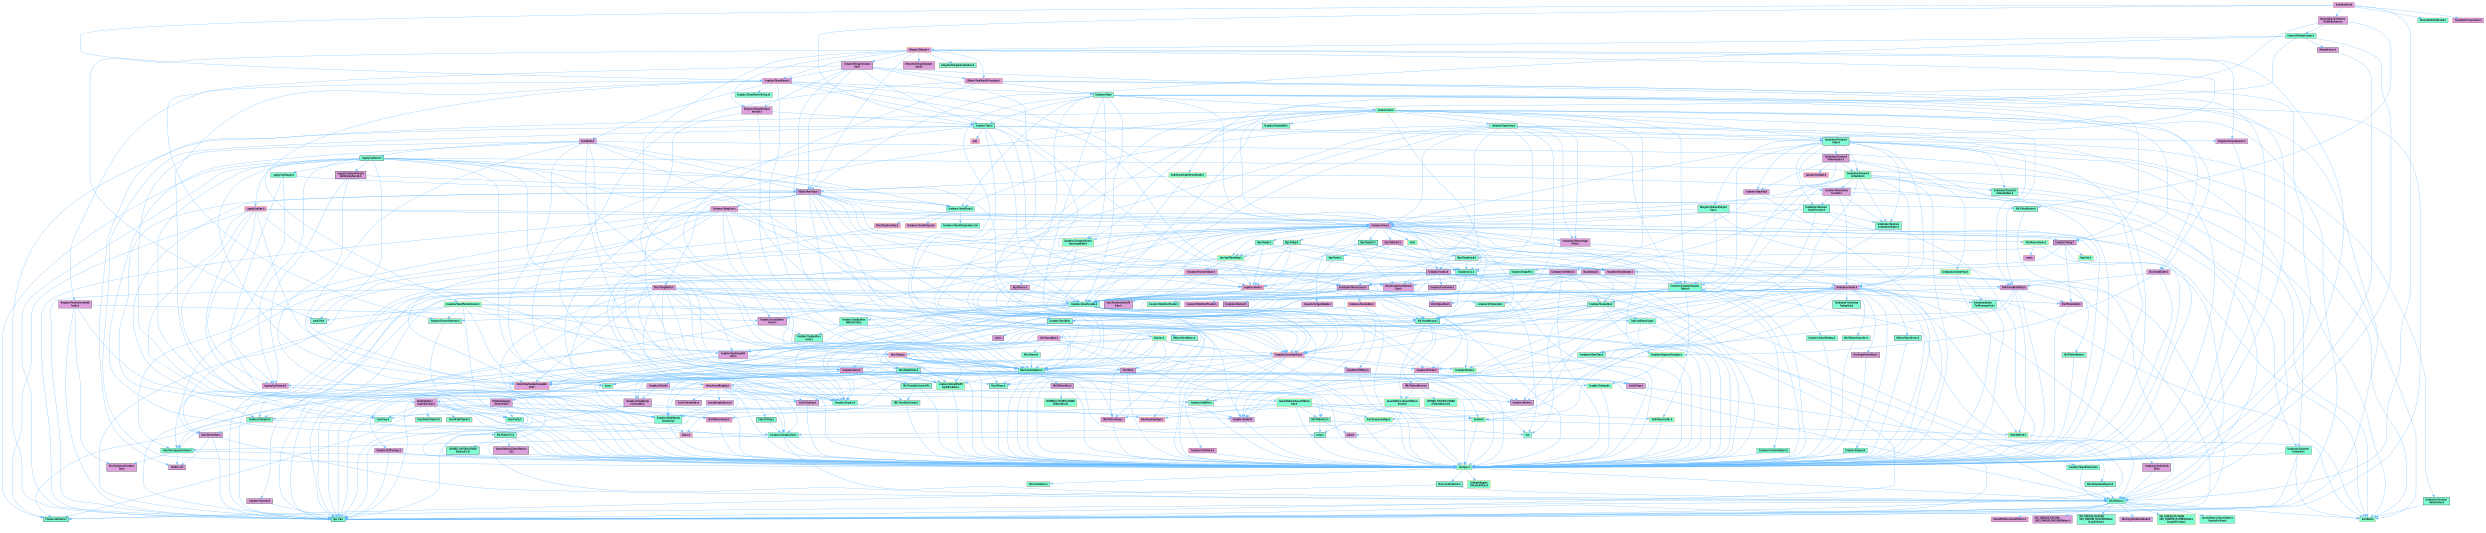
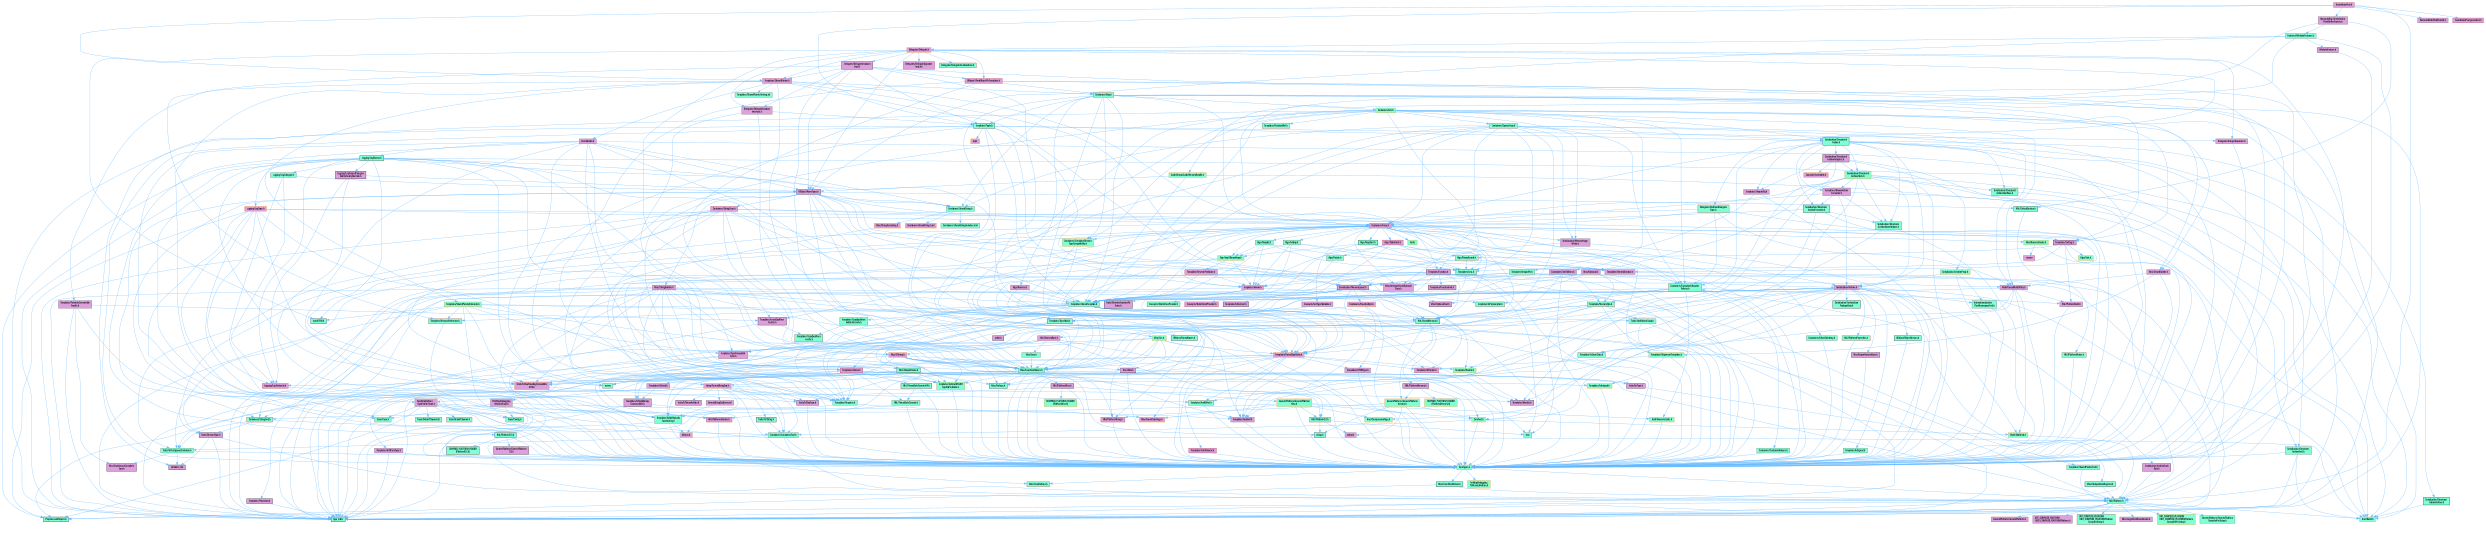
node "HarmonixMidi/MidiVoiceId.h": fillcolor aquamarine -> plum
node "Algo/Reverse.h": color black -> brown
node "Misc/Channel.h": label "Misc/Channel.h" -> "Misc/Exec.h"
edge "HAL/PlatformAtomics.h" -> "CoreTypes.h": now "HAL/PlatformAtomics.h" -> "Misc/CoreDefines.h"
